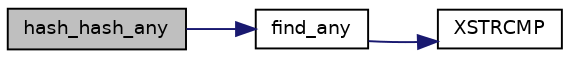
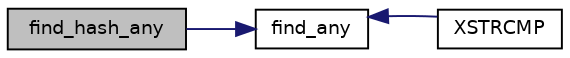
node "hash_hash_any": label "hash_hash_any" -> "find_hash_any"
edge "find_any" -> "XSTRCMP": reversed
